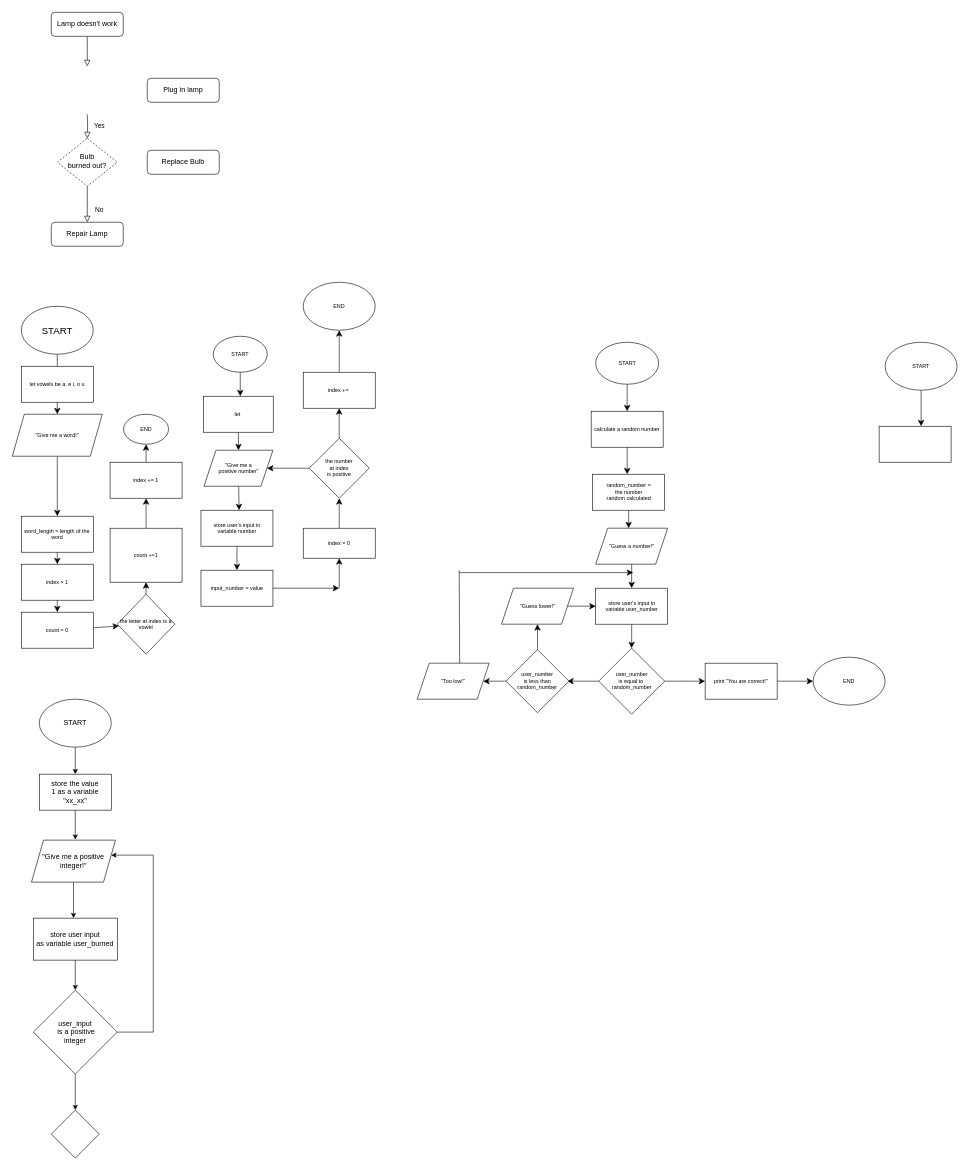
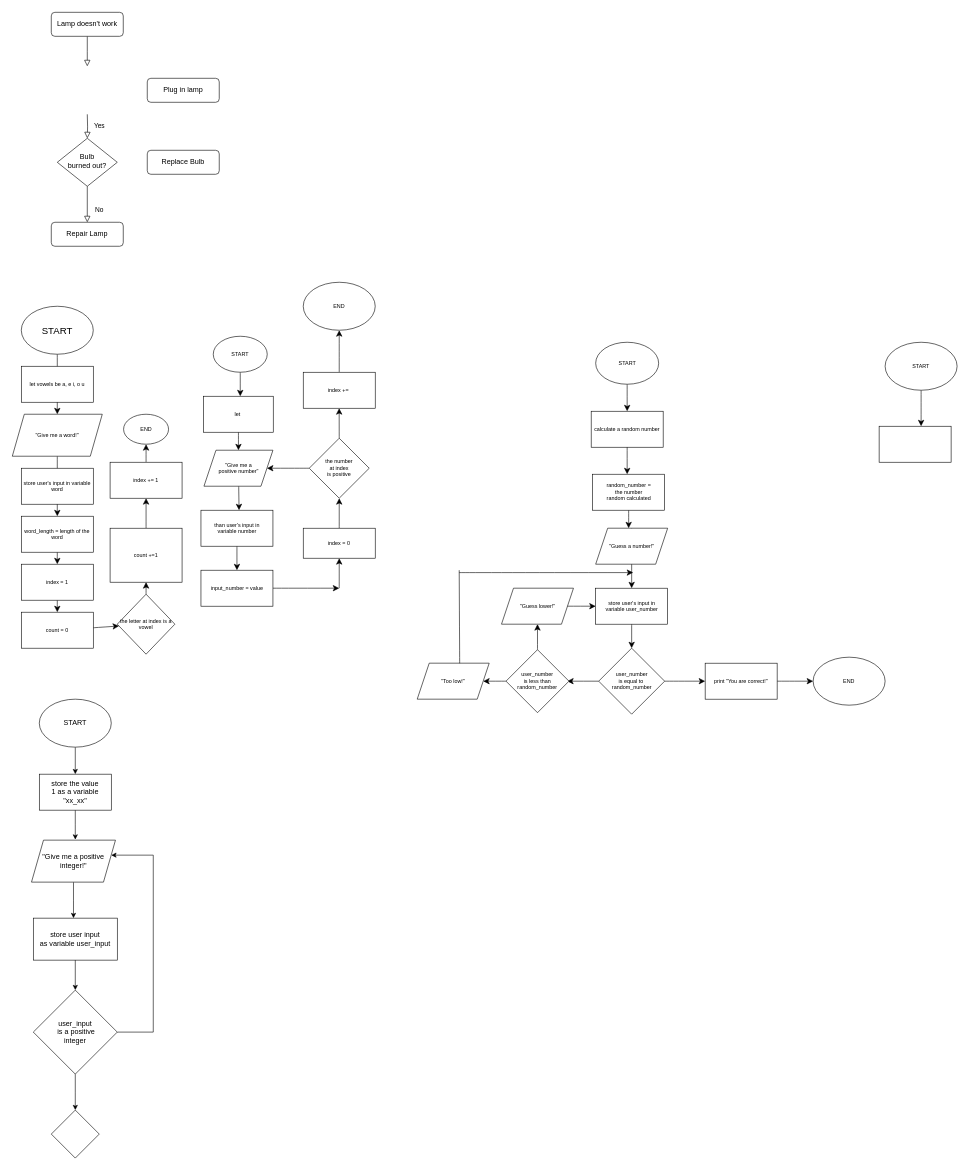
node "Bulb burned out?": style dashed -> solid
node "store user's input in variable word": added
node "store user's input in variable number": label "store user's input in variable number" -> "than user's input in variable number"
node "store user input as variable user_burned": label "store user input as variable user_burned" -> "store user input as variable user_input"
